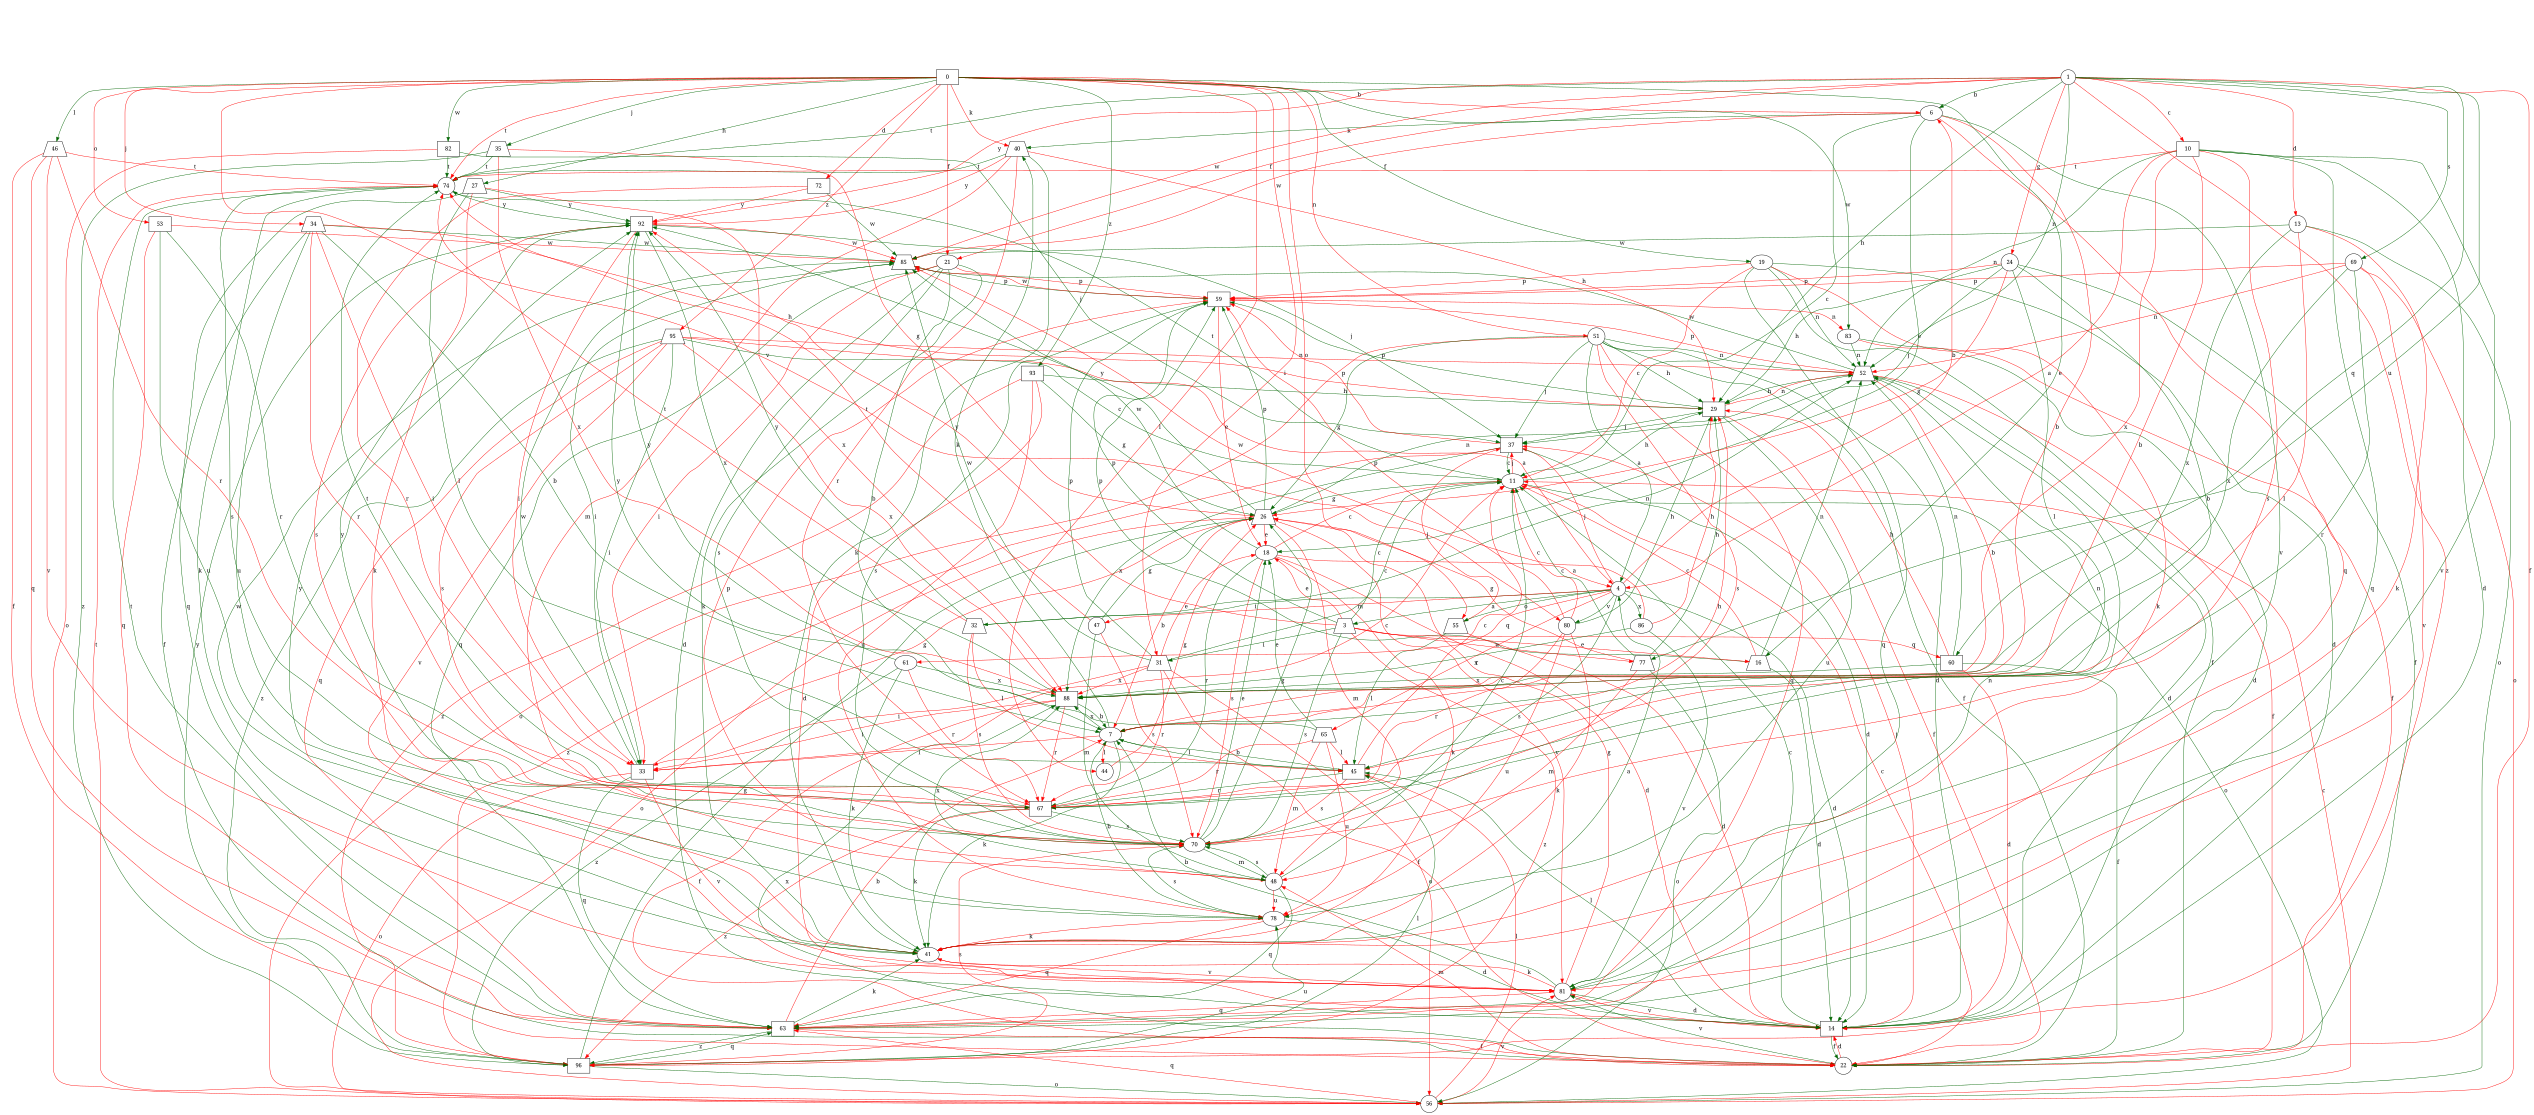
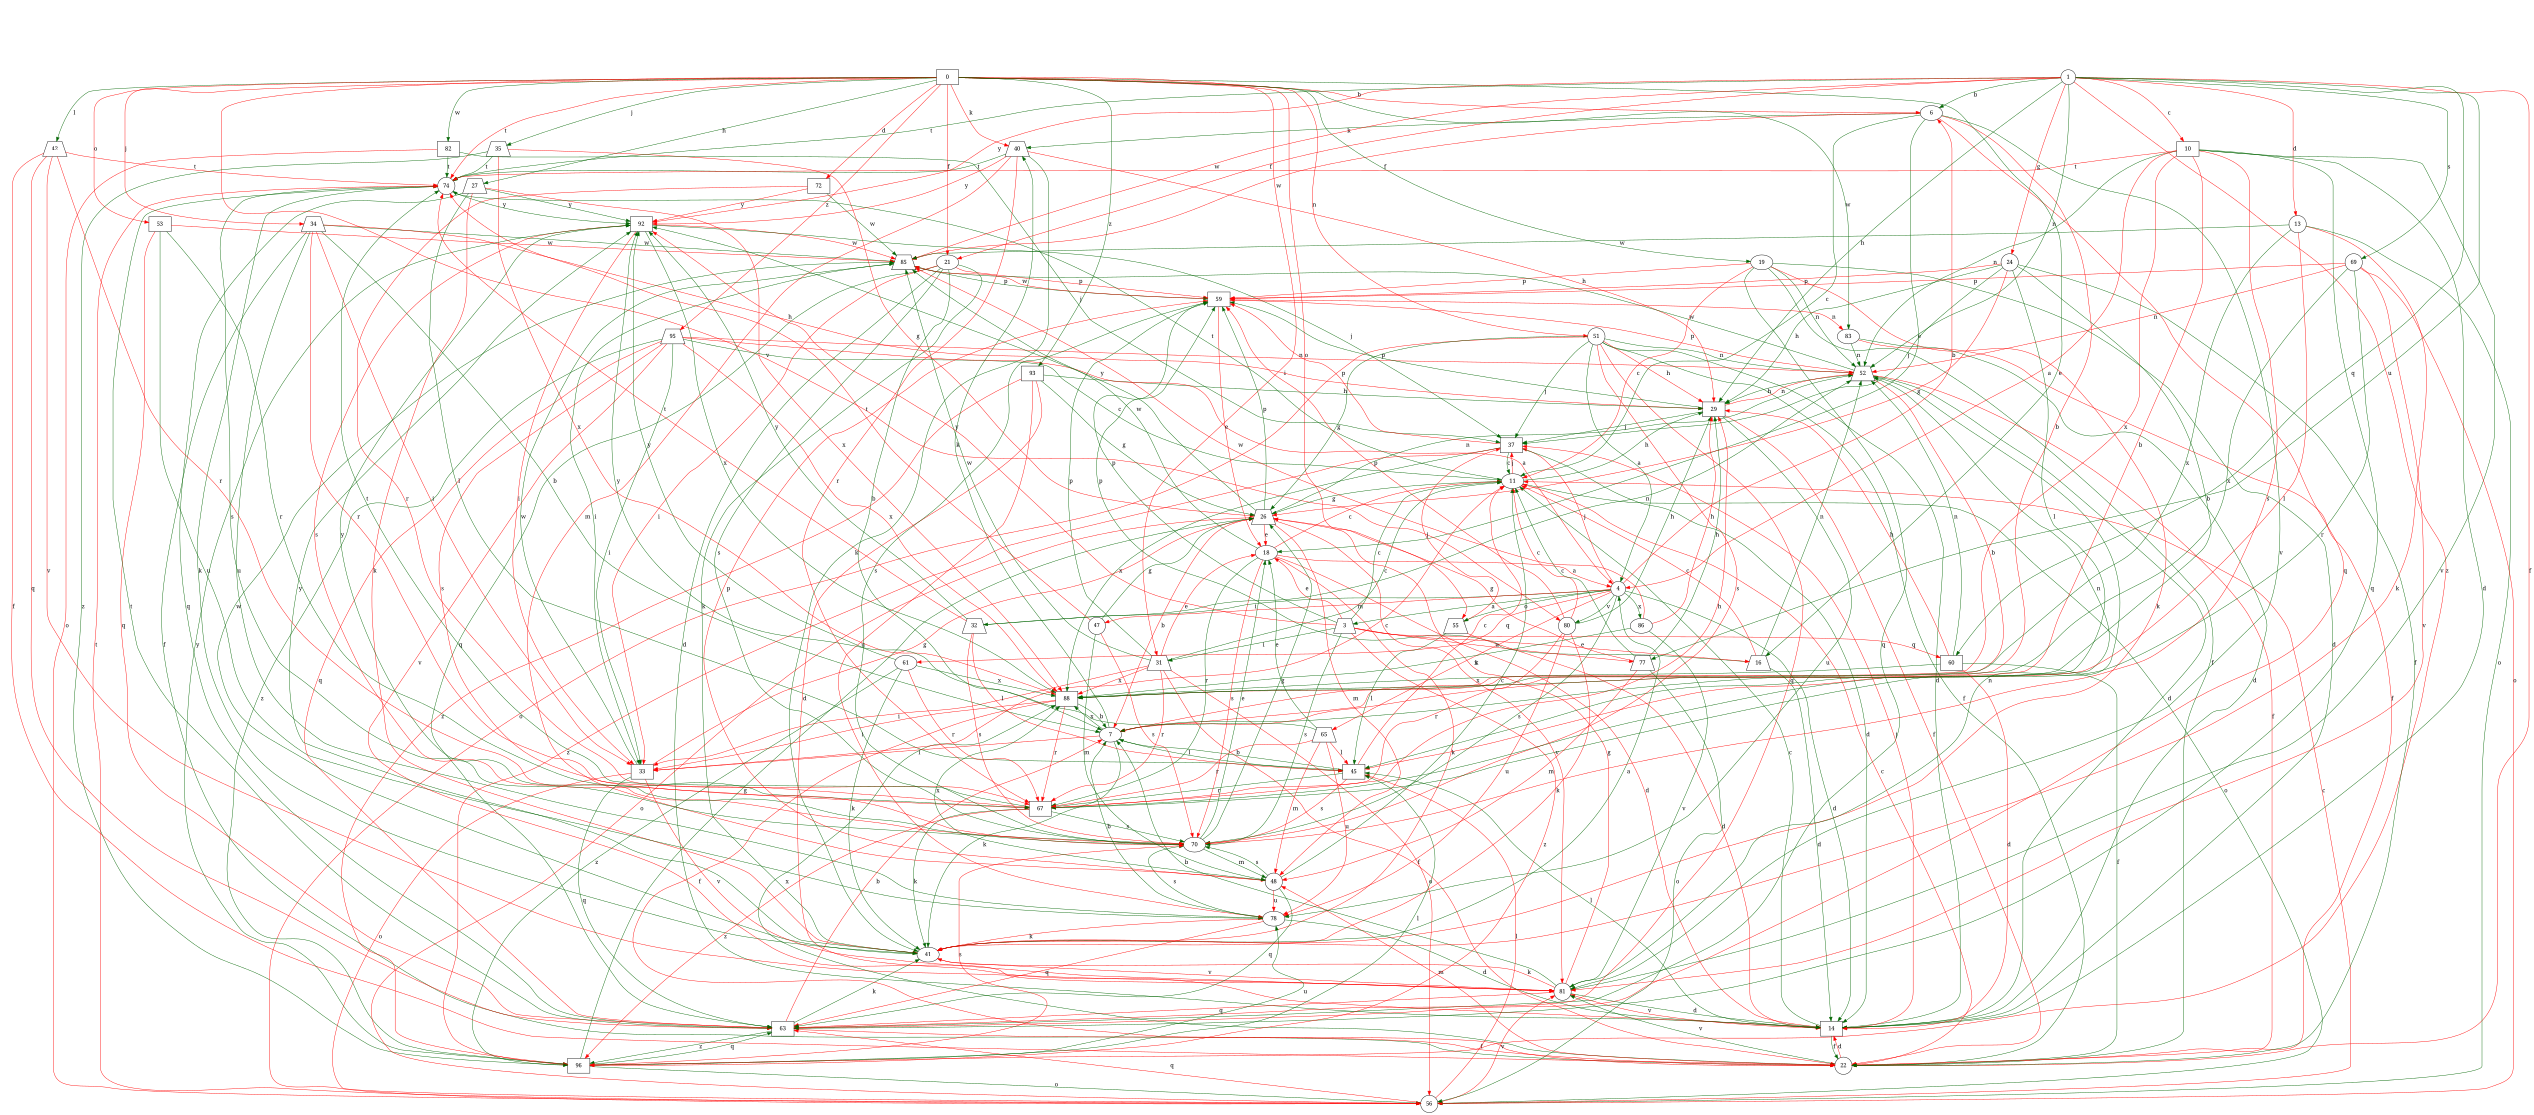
node "46": label "46" -> "42"
edge "51" -> "29": color darkgreen -> red
edge "4" -> "65": label "r" -> "k"
node "44": removed
